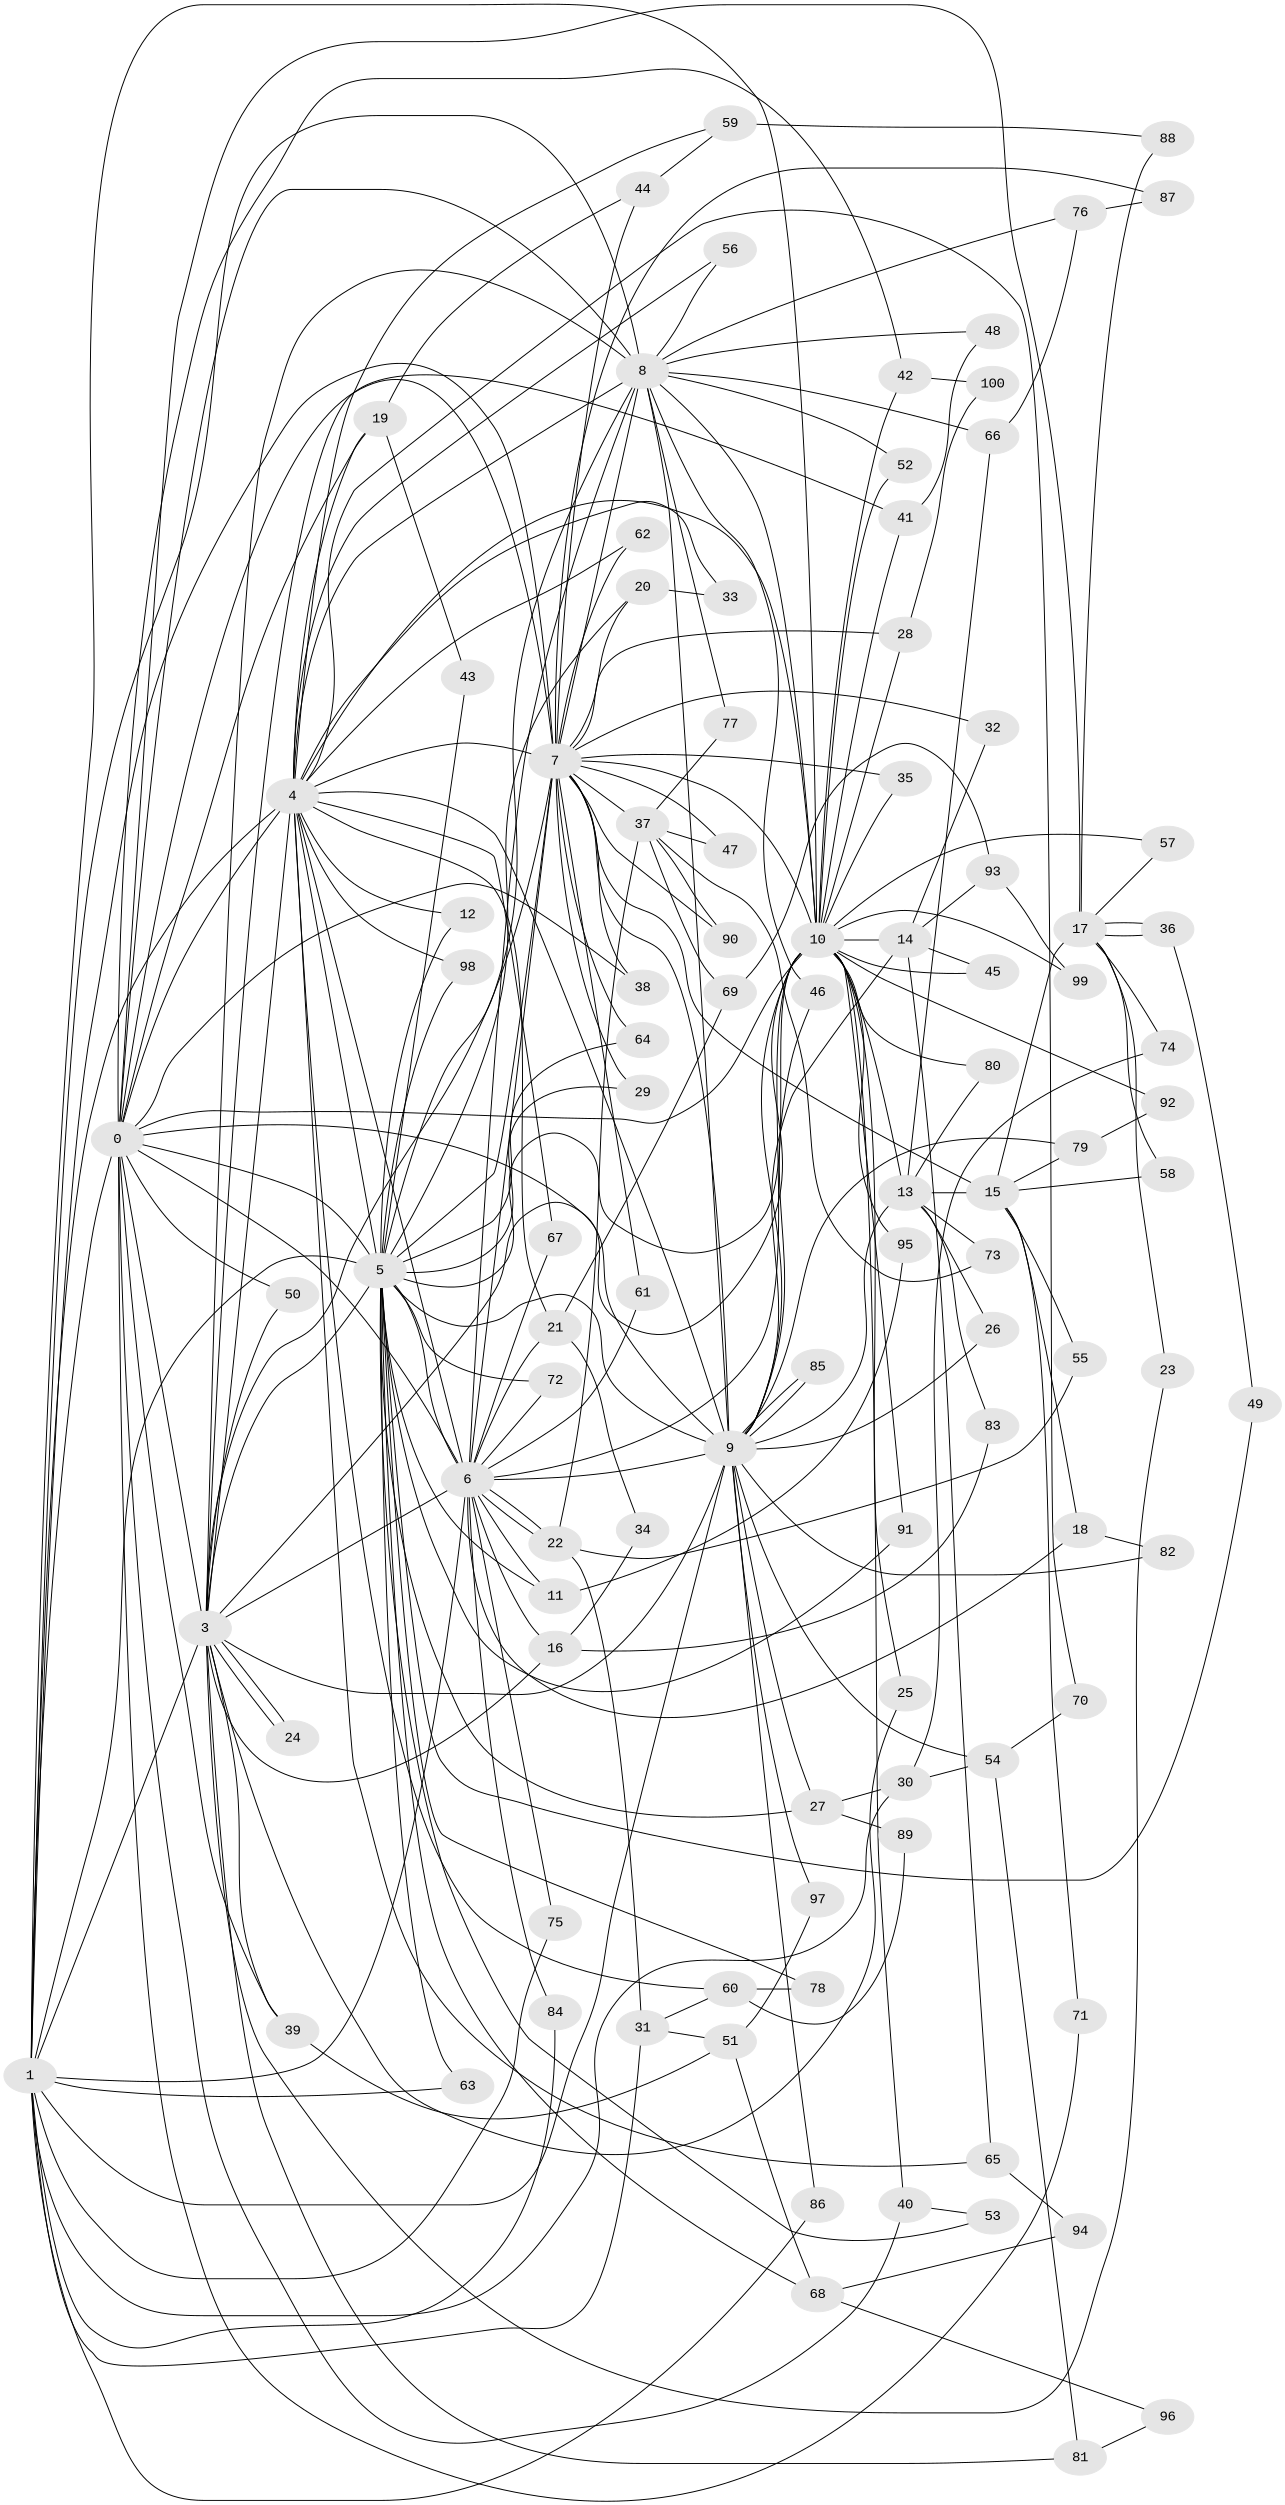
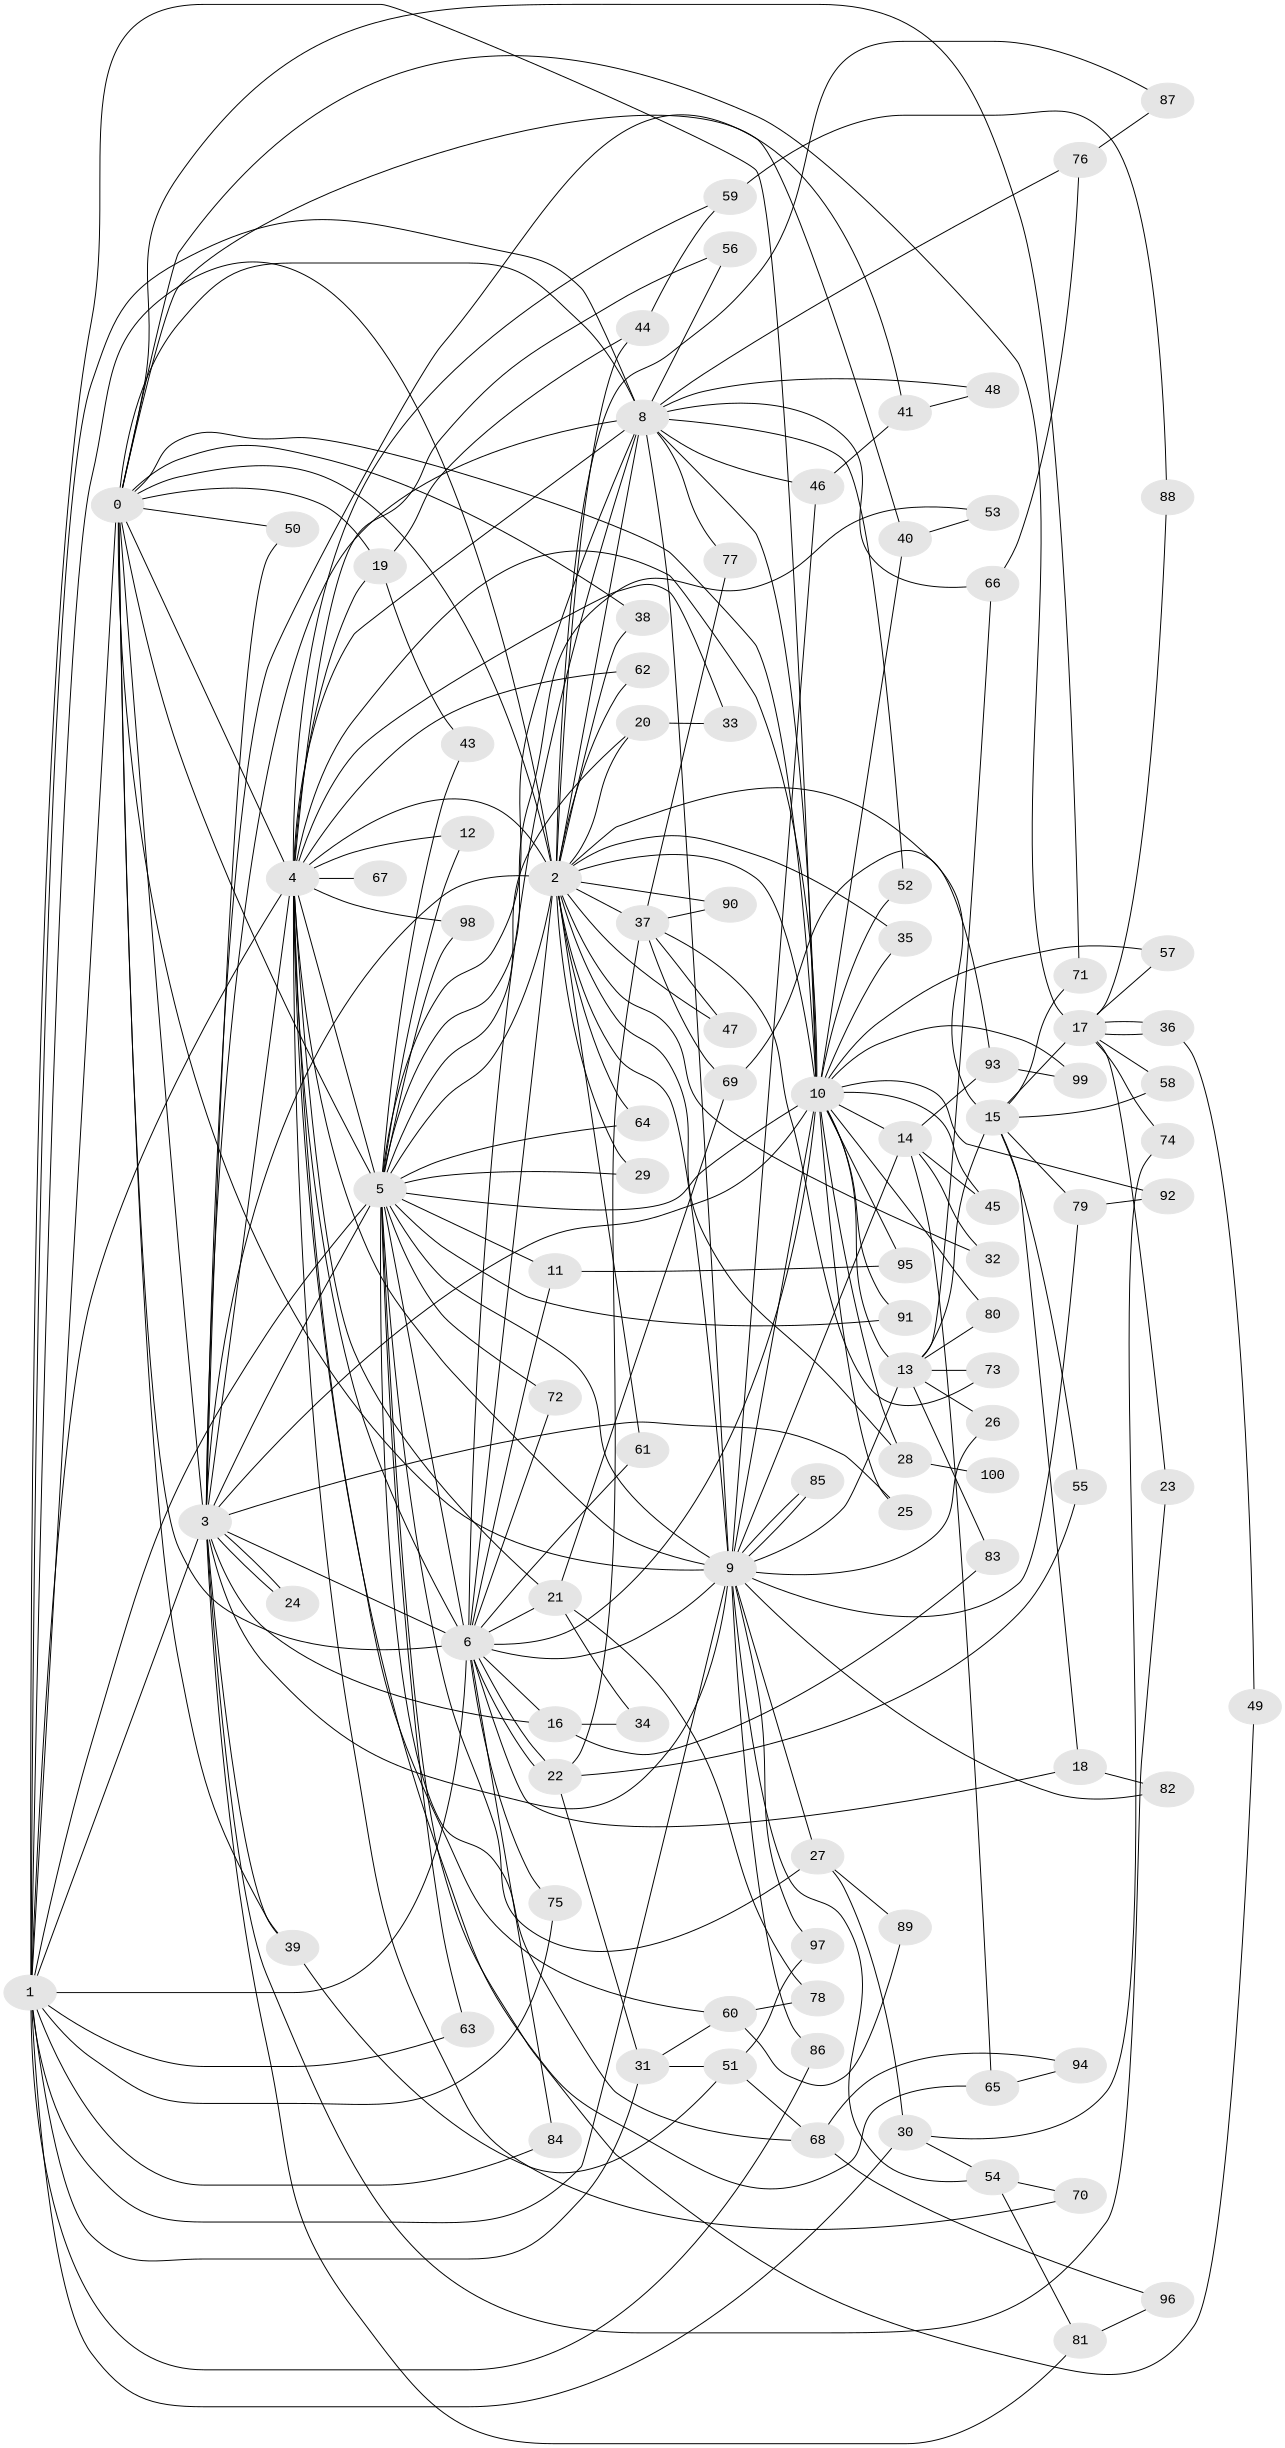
node "42": removed
edge "41" -- "10": now "41" -- "46"
node "7": label "7" -> "2"
edge "67" -- "6": removed
edge "5" -- "78": now "21" -- "78"
